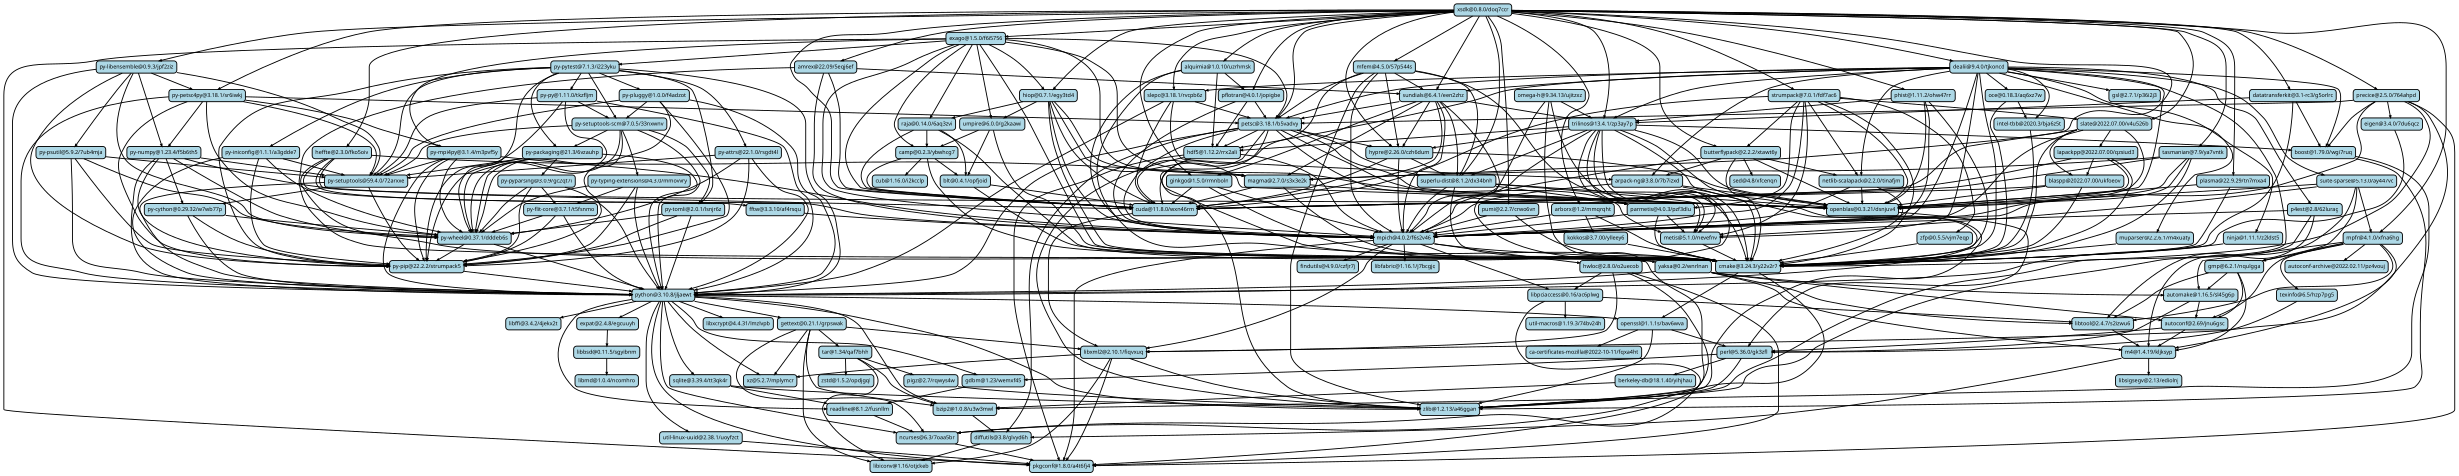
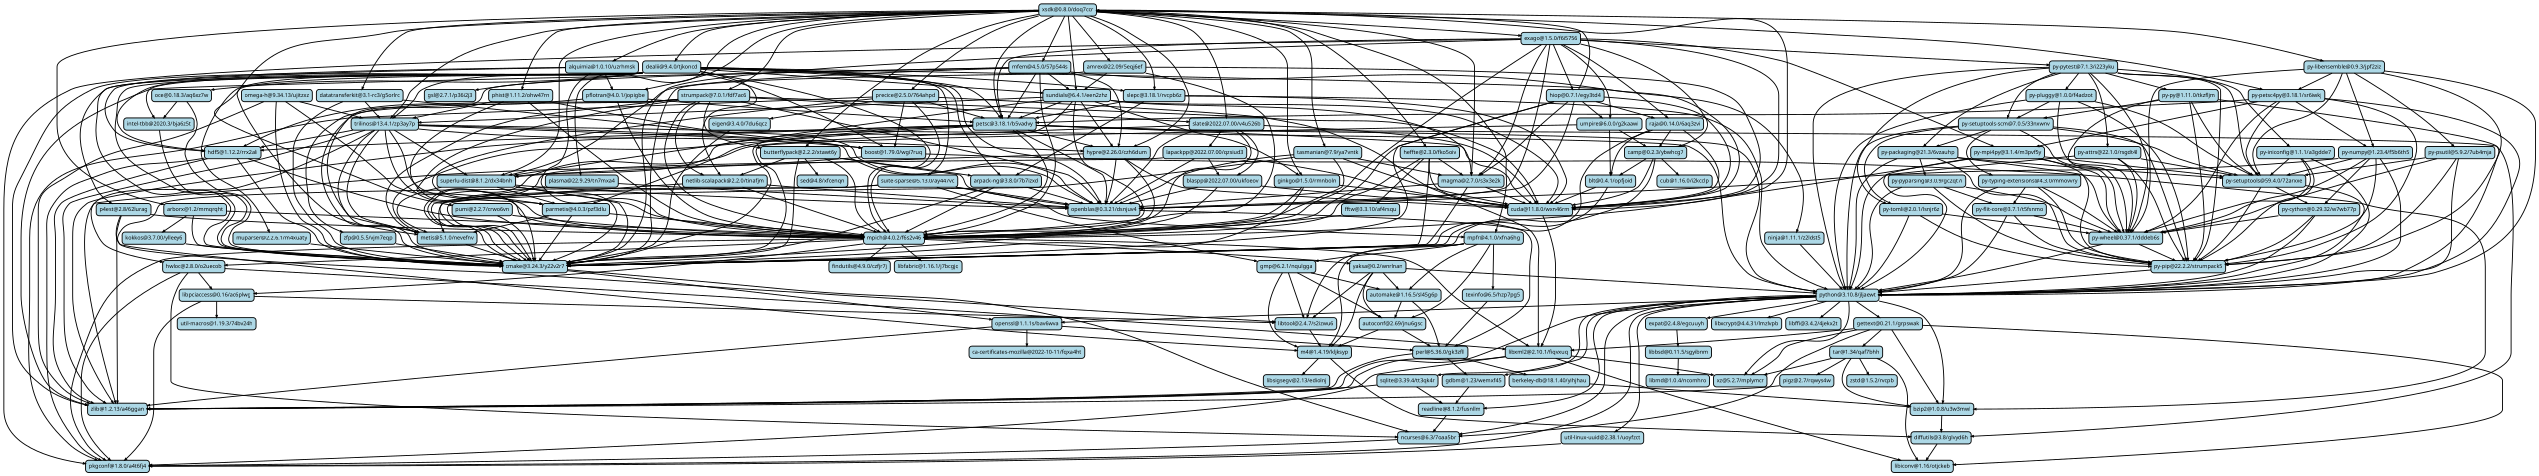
edge "xsdk@0.8.0/doq7ccr" -> "hiop@0.7.1/egy3td4": reversed
node "autoconf-archive@2022.02.11/pz4vouj": removed
edge "tar@1.34/qaf7bhh" -> "xz@5.2.7/mplymcr": added
node "zstd@1.5.2/opdjgql": label "zstd@1.5.2/opdjgql" -> "zstd@1.5.2/rvcpb"
